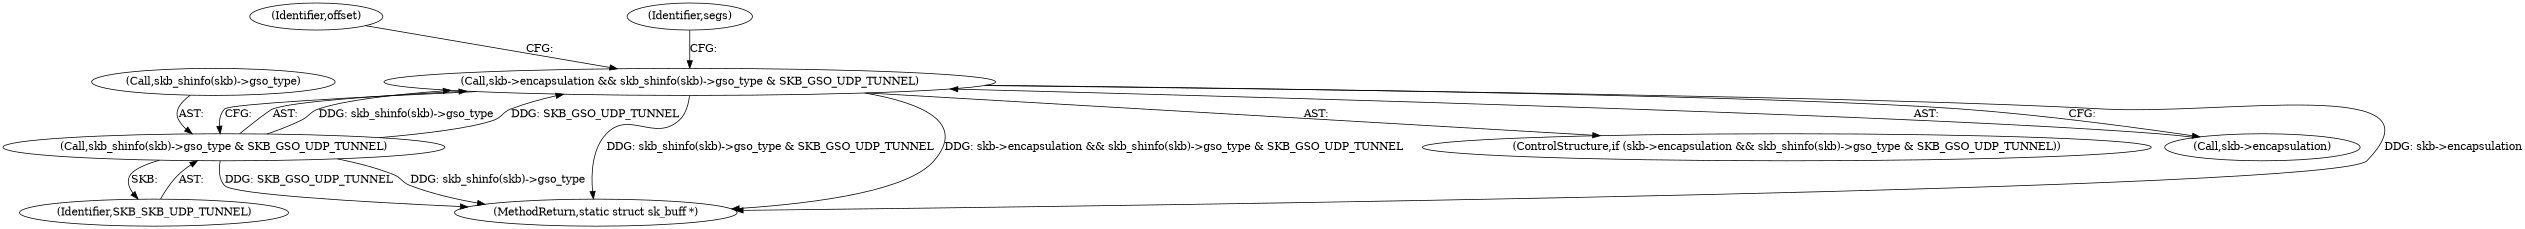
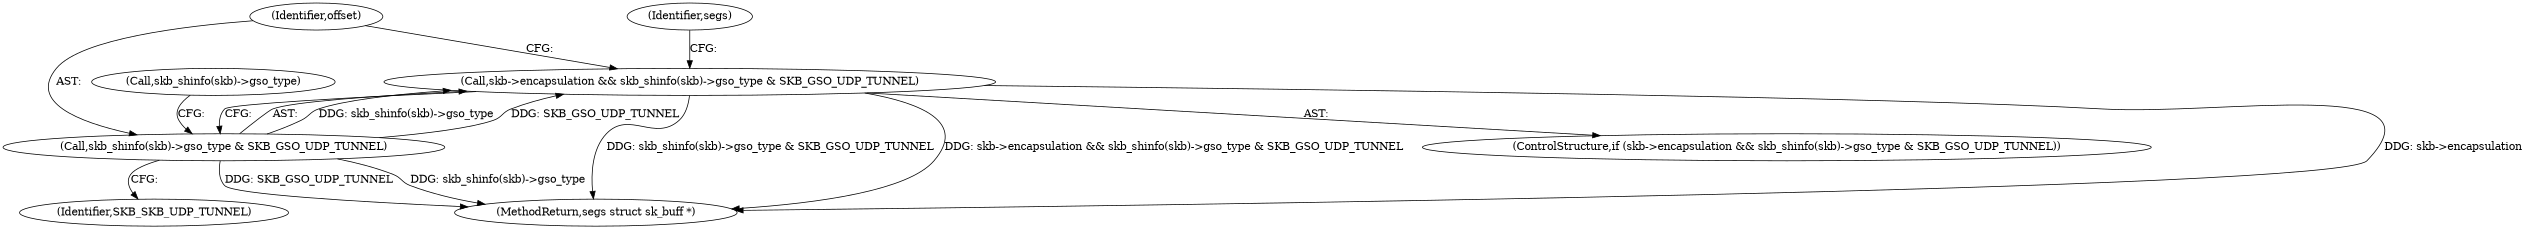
edge "(Call,skb_shinfo(skb)->gso_type)" -> "(Call,skb_shinfo(skb)->gso_type & SKB_GSO_UDP_TUNNEL)": label "AST: " -> "CFG: "
node "(Call,skb->encapsulation)": removed
edge "(Call,skb_shinfo(skb)->gso_type & SKB_GSO_UDP_TUNNEL)" -> "(Identifier,SKB_SKB_UDP_TUNNEL)": label "SKB: " -> "CFG: "
edge "(Identifier,SKB_SKB_UDP_TUNNEL)" -> "(Call,skb_shinfo(skb)->gso_type & SKB_GSO_UDP_TUNNEL)": now "(Identifier,offset)" -> "(Call,skb_shinfo(skb)->gso_type & SKB_GSO_UDP_TUNNEL)"
node "(MethodReturn,static struct sk_buff *)": label "(MethodReturn,static struct sk_buff *)" -> "(MethodReturn,segs struct sk_buff *)"
